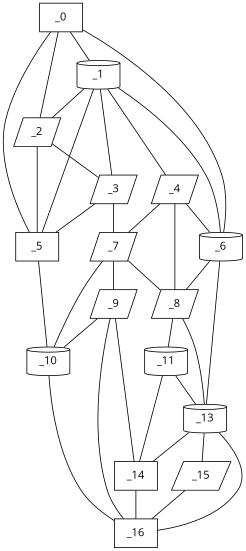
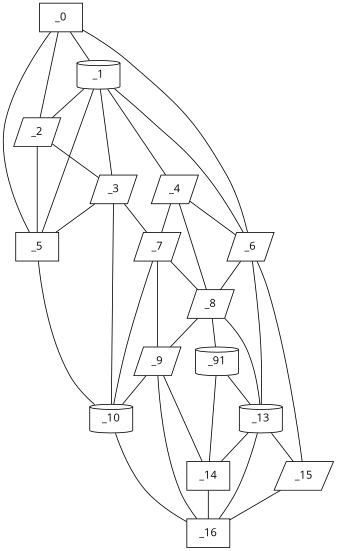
node "_6": shape cylinder -> parallelogram
edge "_3" -- "_10": added
edge "_8" -- "_9": added
edge "_6" -- "_15": added
node "_11": label "_11" -> "_91"
